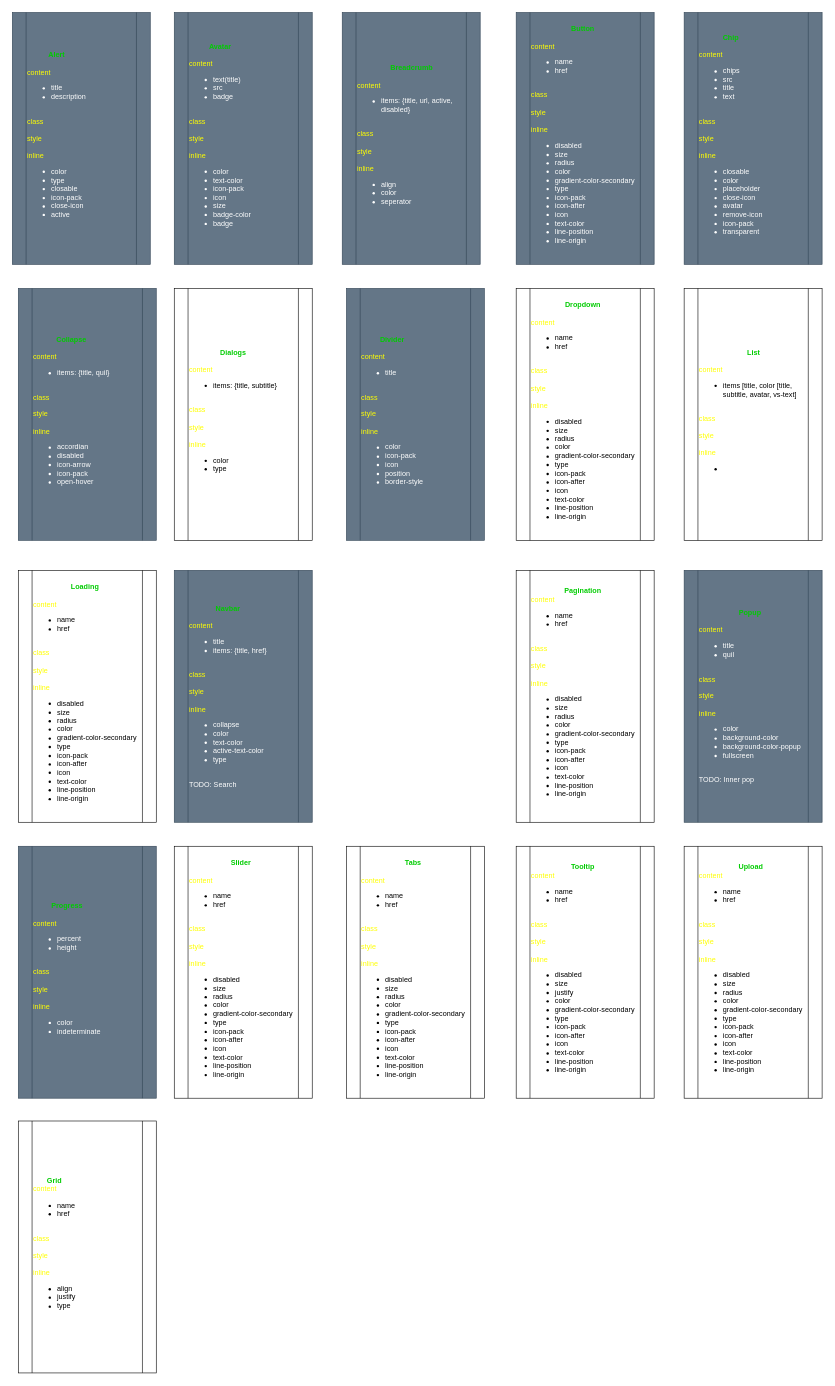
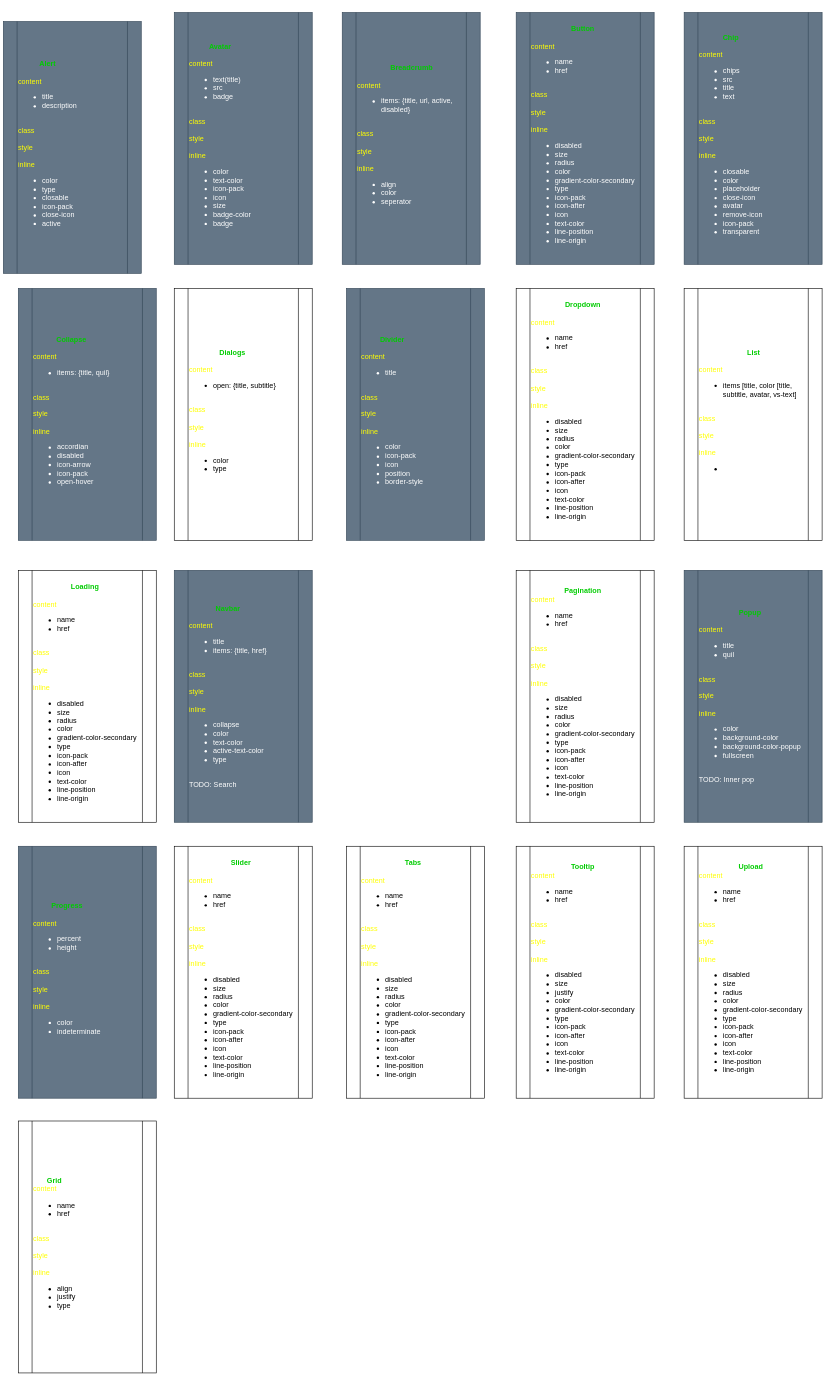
node "Alert content title description class style inline color type closable icon-pack close-icon active": moved (81, 138) -> (72, 147)
node "Dialogs content items: {title, subtitle} class style inline color type": label "Dialogs content items: {title, subtitle} class style inline color type" -> "Dialogs content open: {title, subtitle} class style inline color type"
